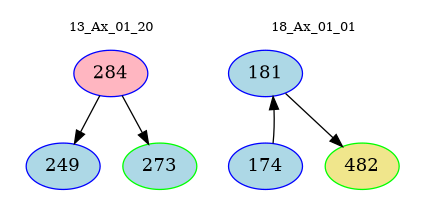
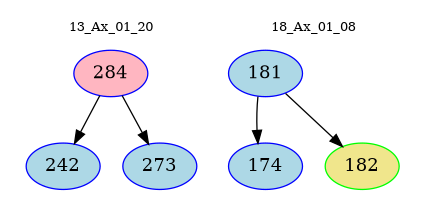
cluster "18_Ax_01_01": label "18_Ax_01_01" -> "18_Ax_01_08"
edge "174" -> "181": reversed
node "249": label "249" -> "242"
node "273": color green -> blue
node "482": label "482" -> "182"
